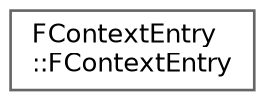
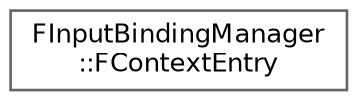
node "FContextEntry ::FContextEntry": label "FContextEntry ::FContextEntry" -> "FInputBindingManager ::FContextEntry"
